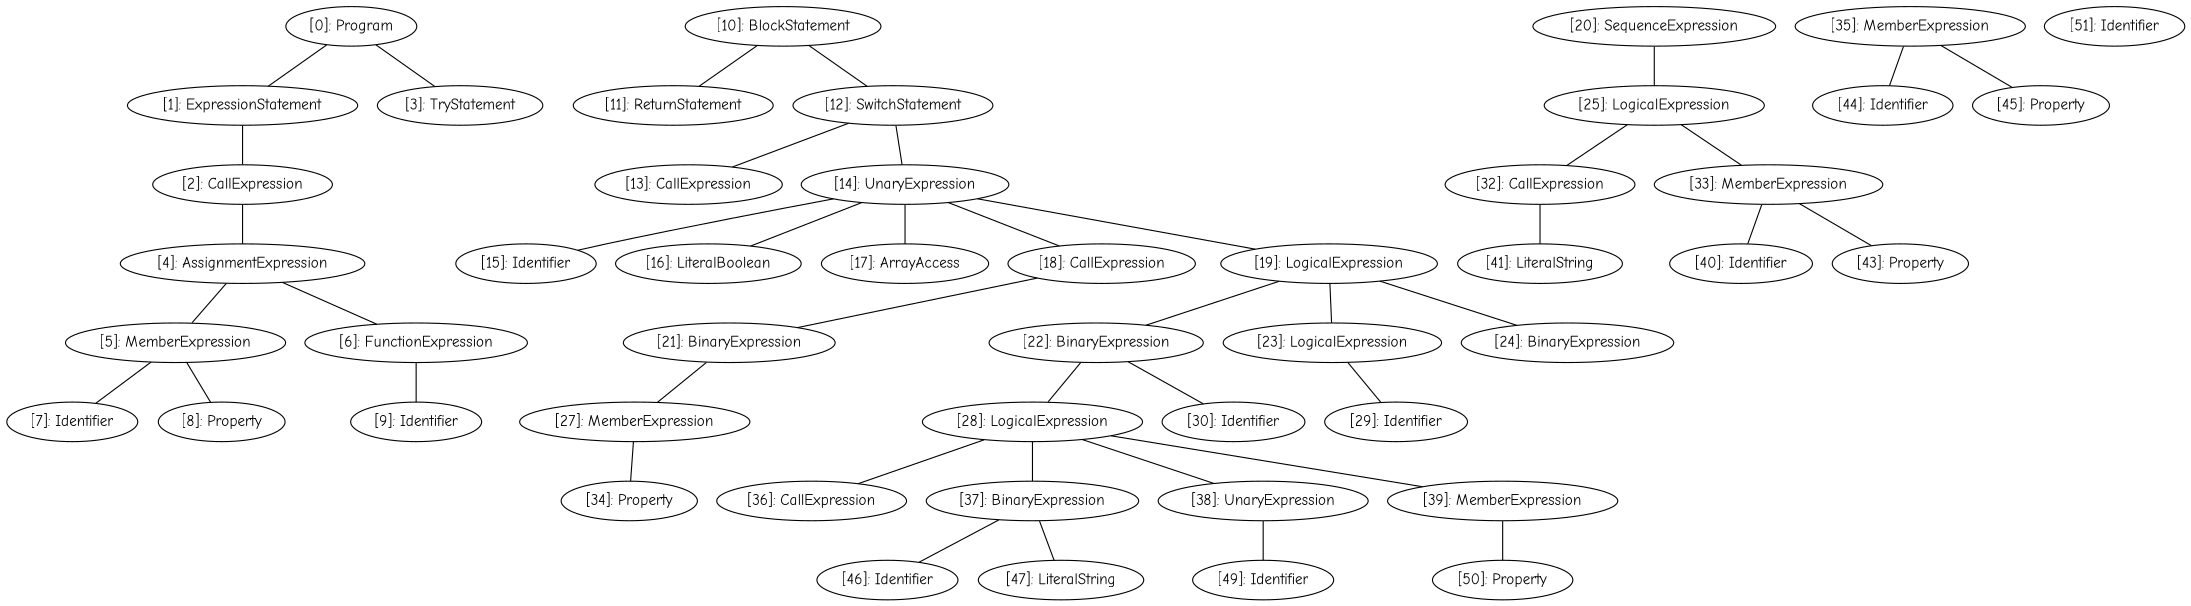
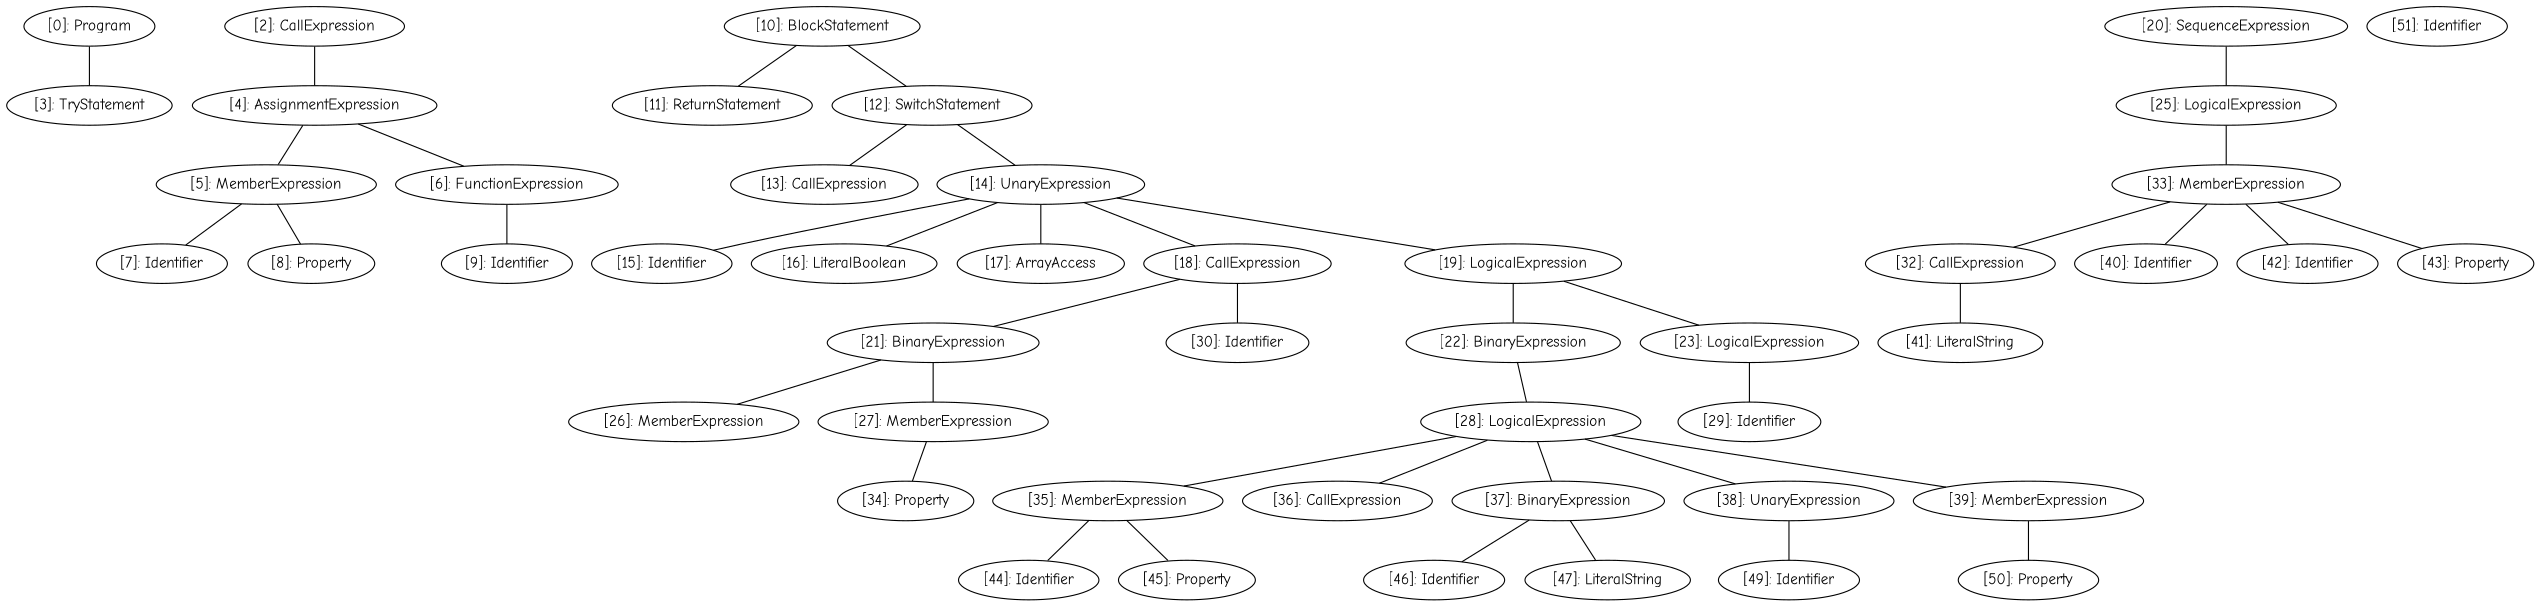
node "[1]: ExpressionStatement": removed
edge "[25]: LogicalExpression" -- "[32]: CallExpression": now "[33]: MemberExpression" -- "[32]: CallExpression"
node "[42]: Identifier": added
node "[24]: BinaryExpression": removed
edge "[22]: BinaryExpression" -- "[30]: Identifier": now "[18]: CallExpression" -- "[30]: Identifier"
node "[26]: MemberExpression": added
edge "[28]: LogicalExpression" -- "[35]: MemberExpression": added
